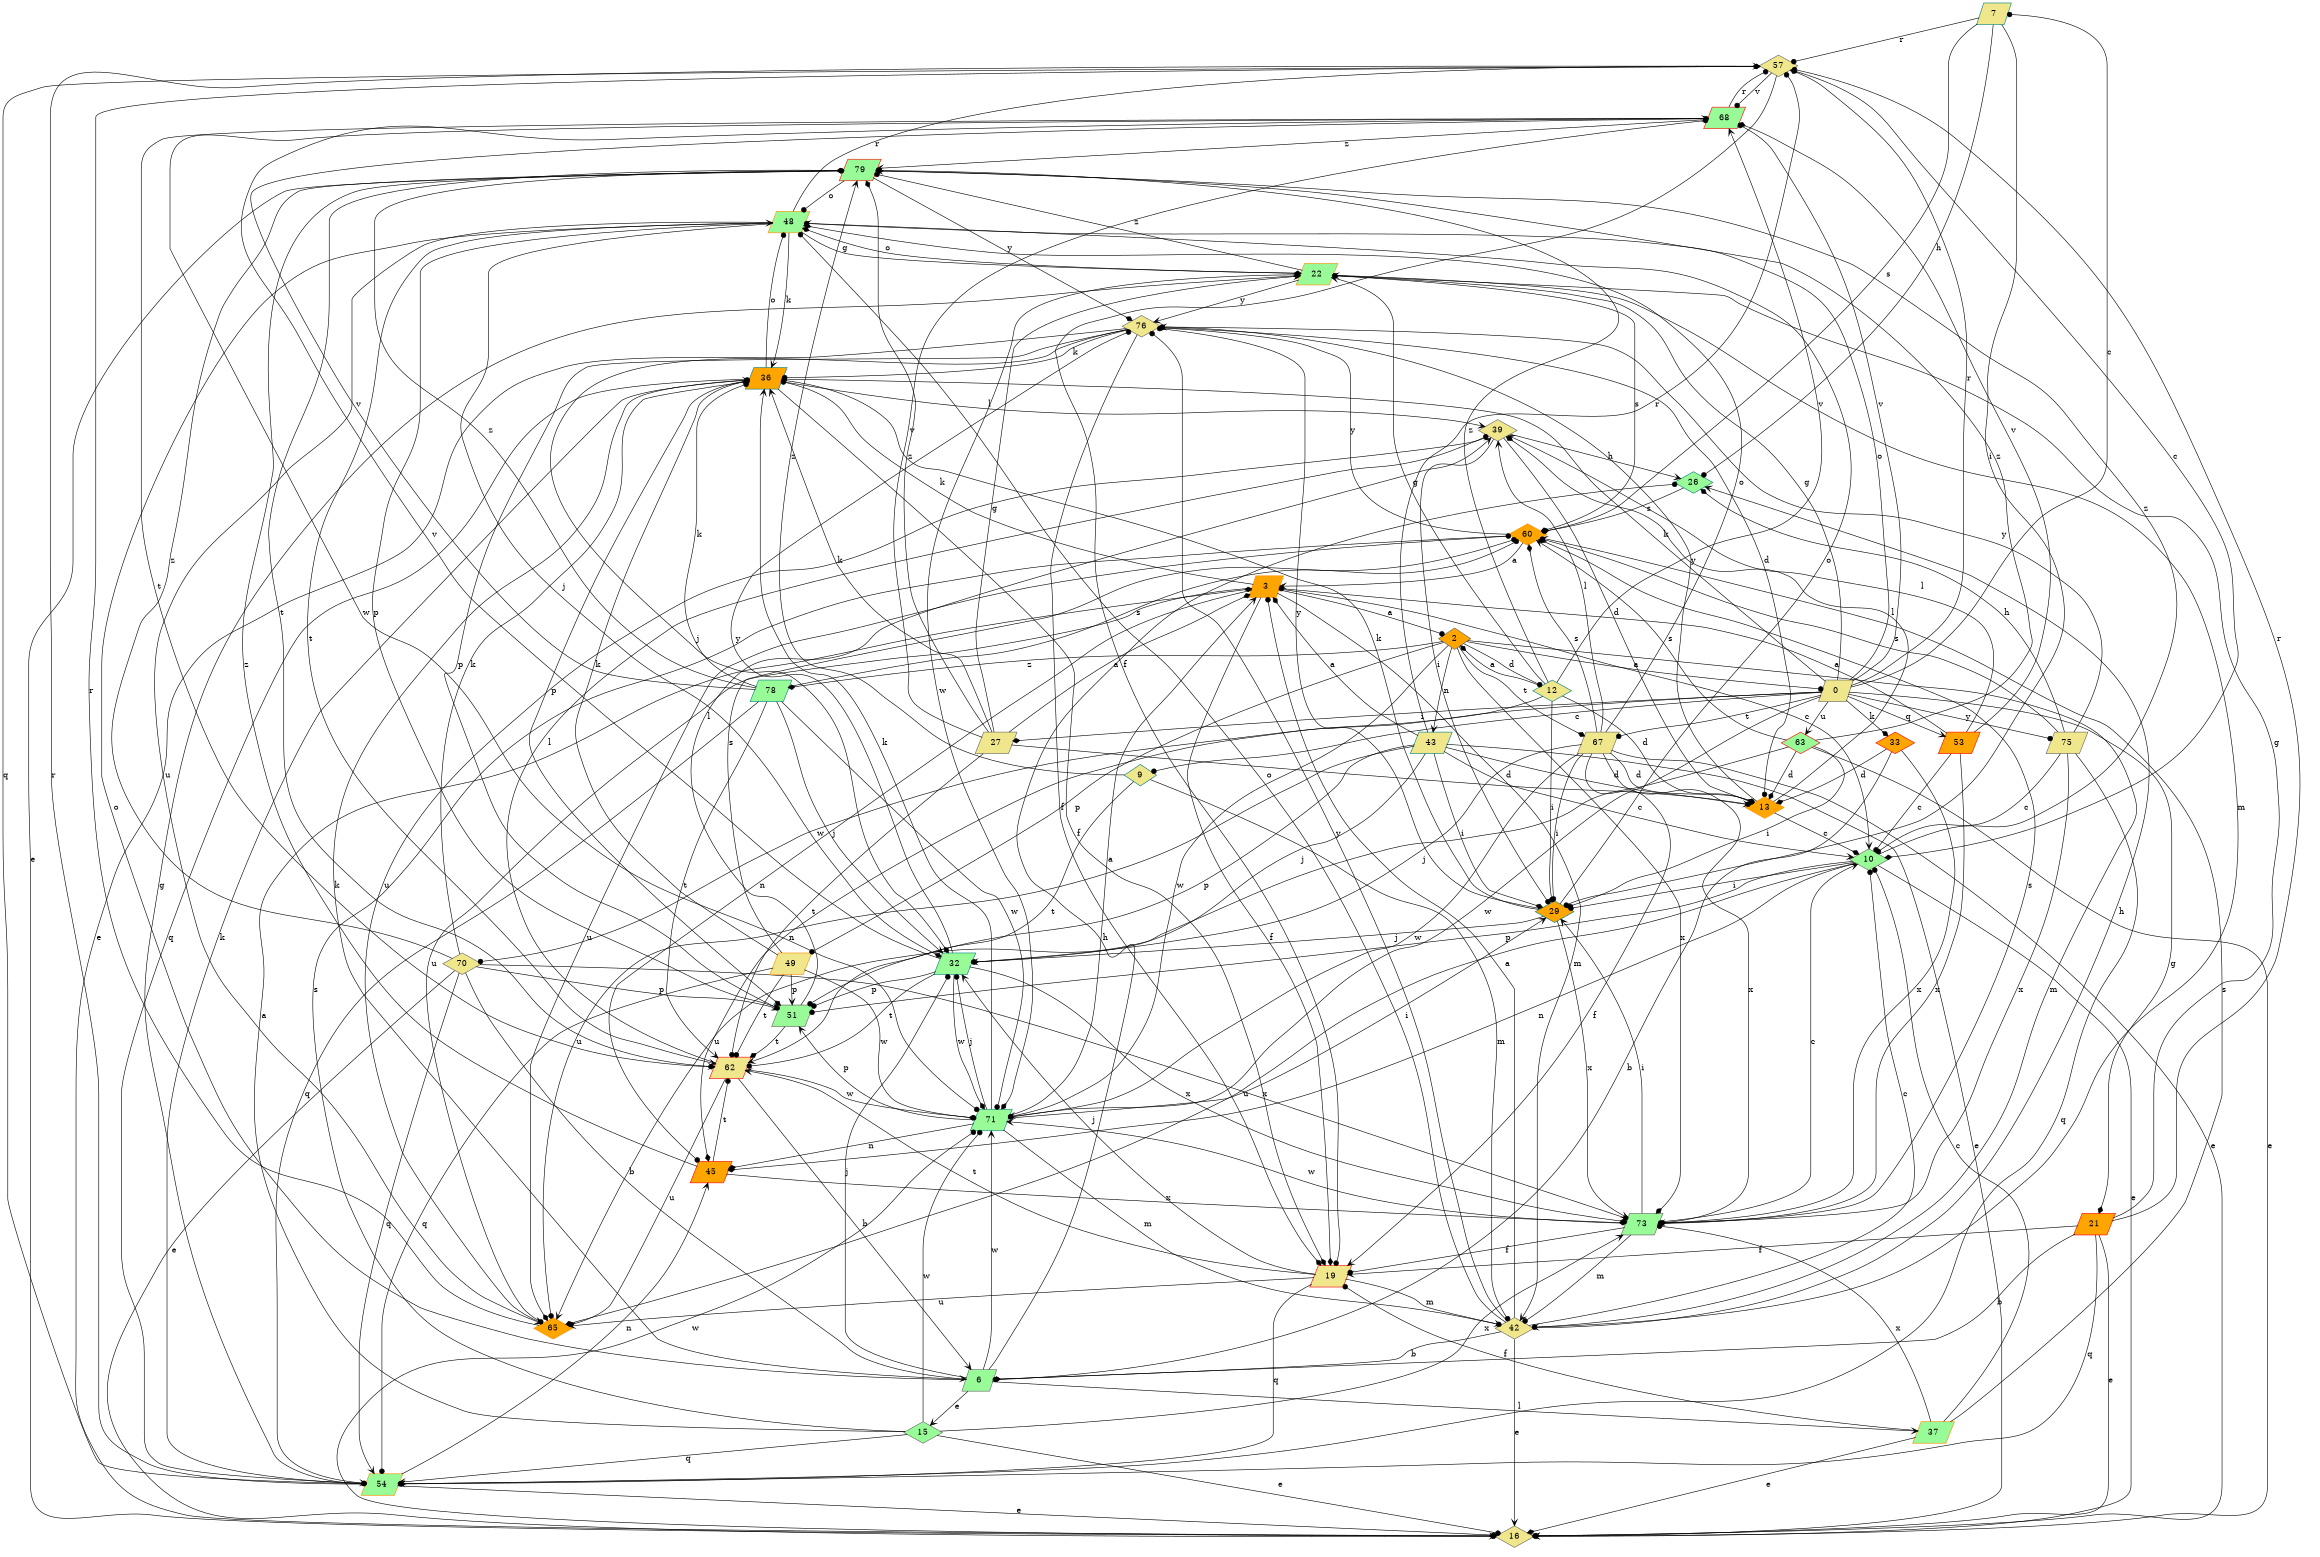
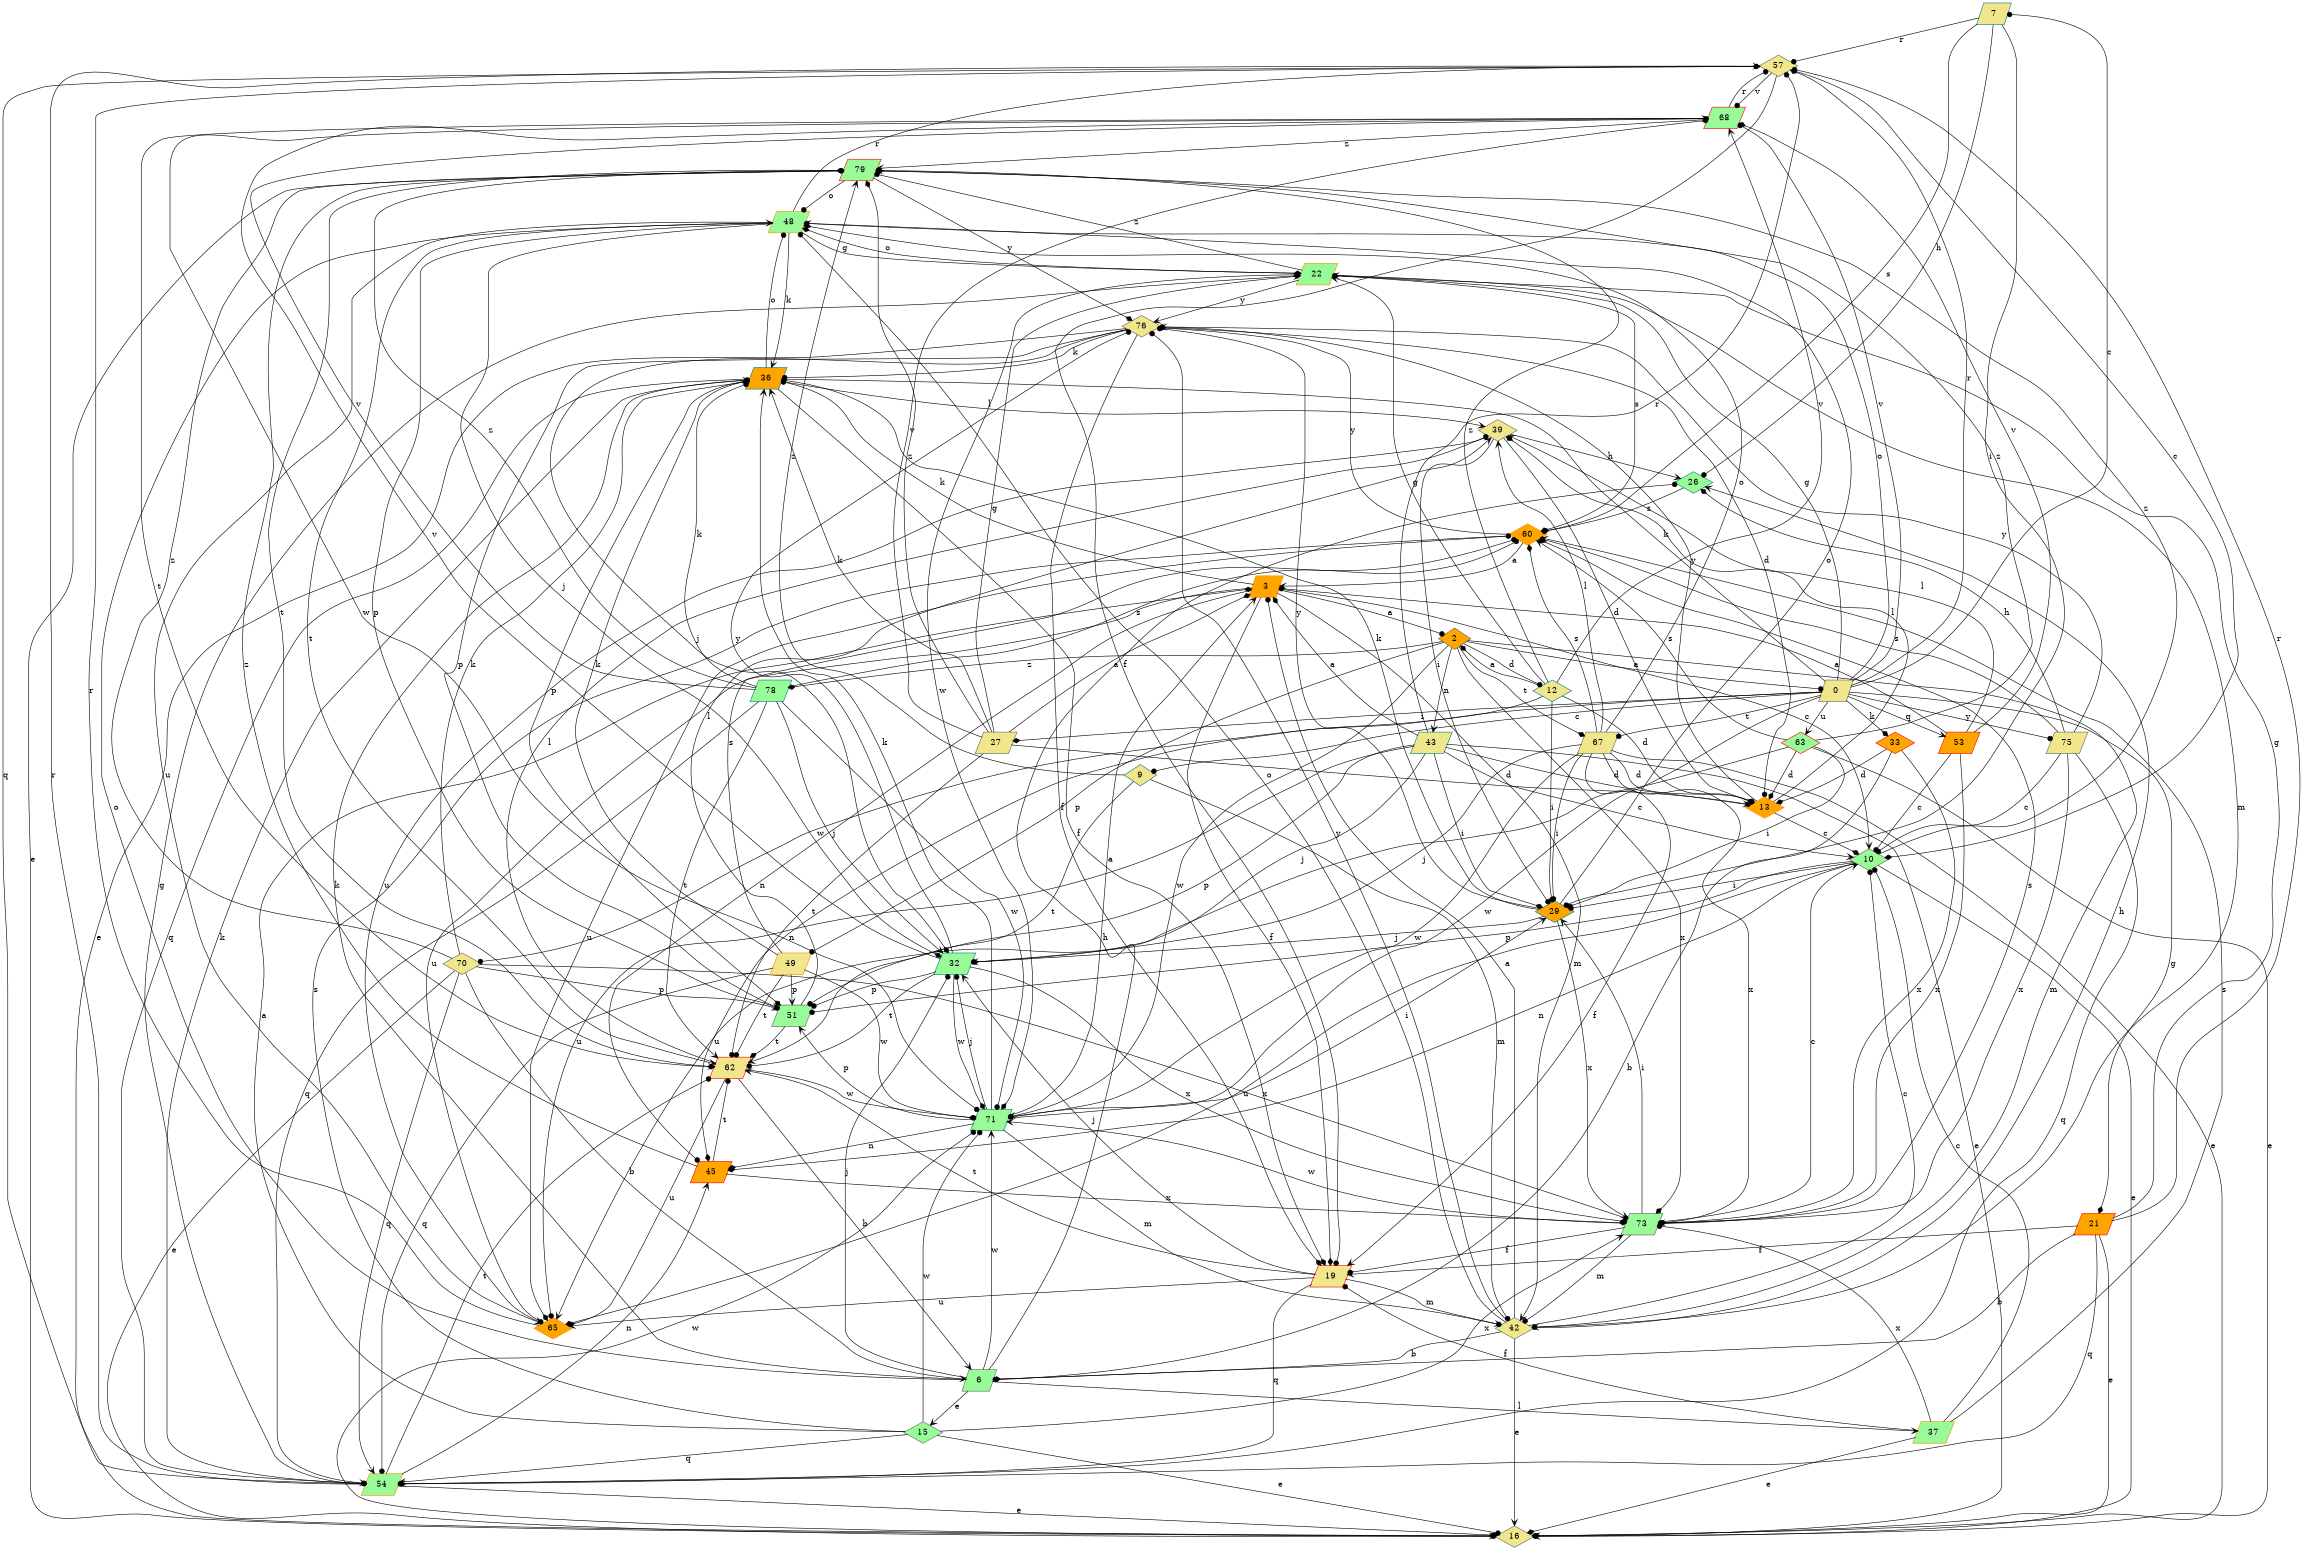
edge "54" -> "62": added, label "t"
